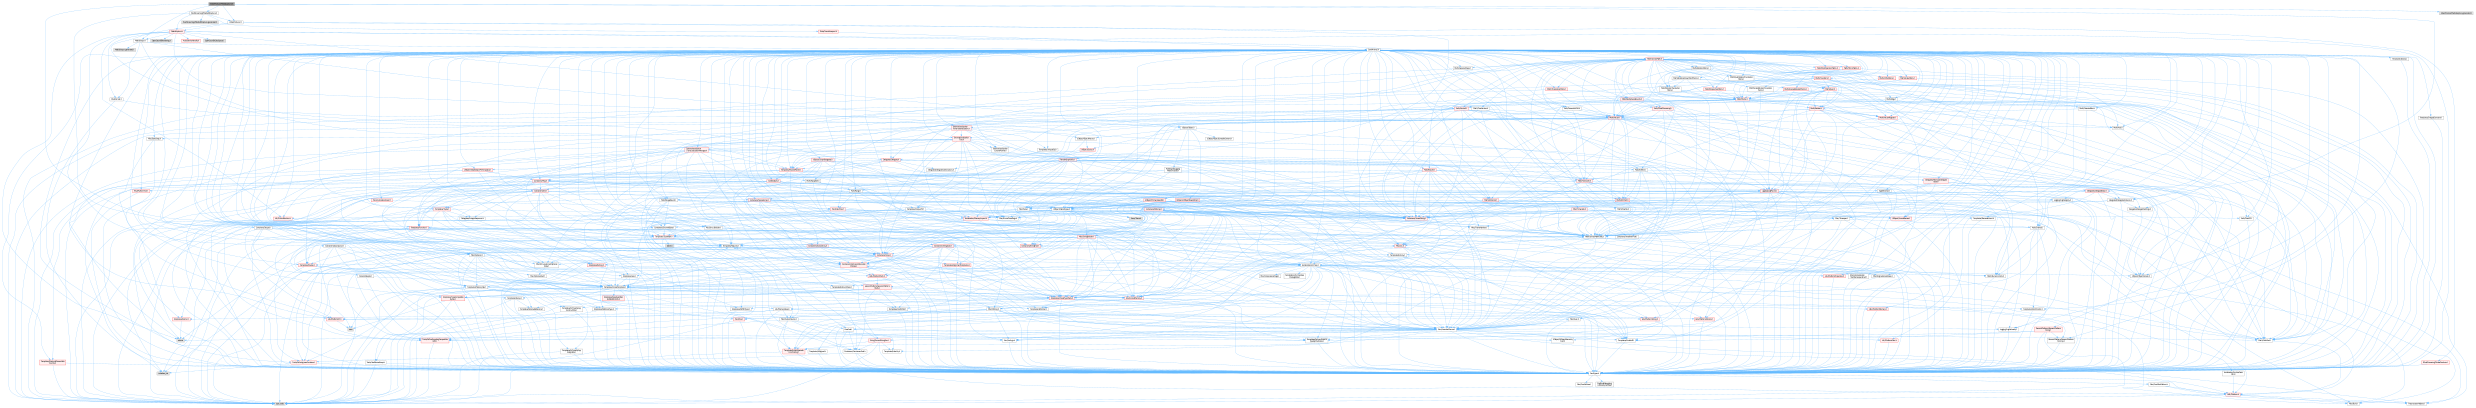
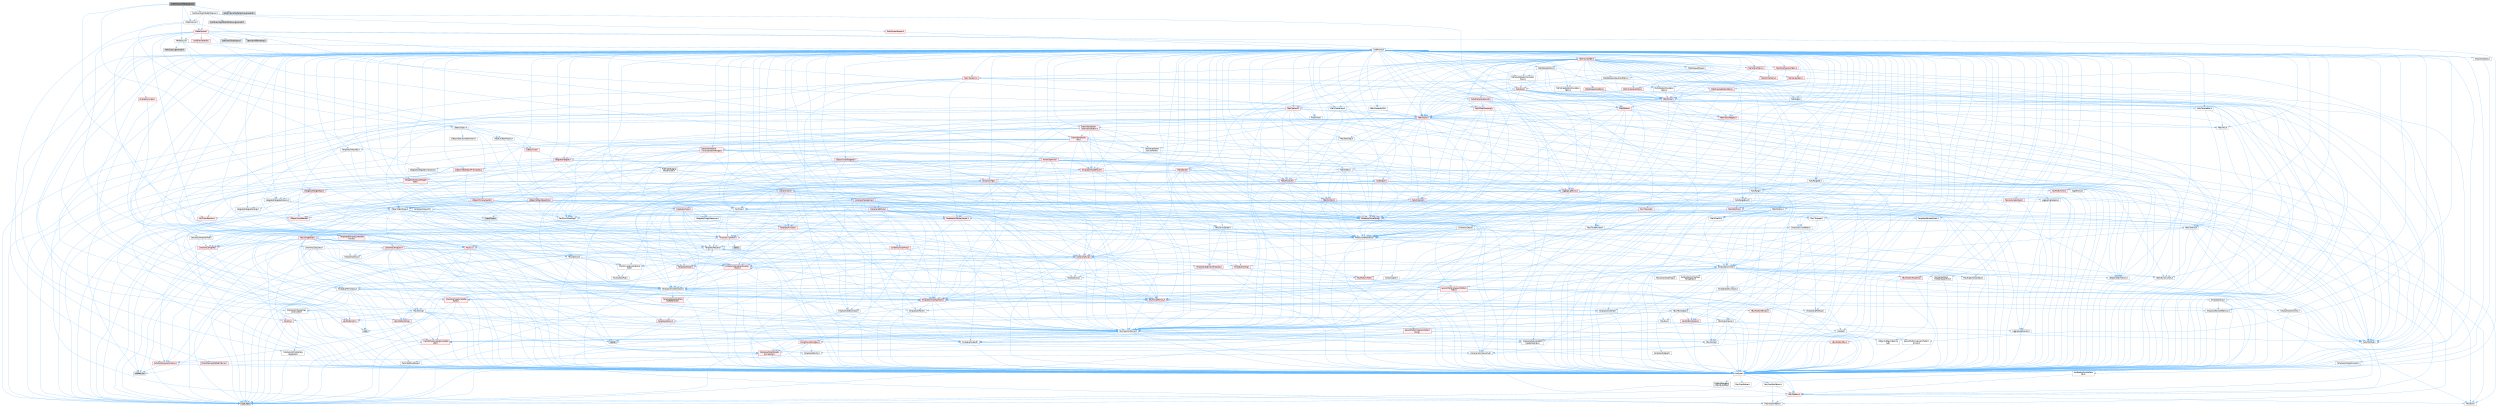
node "OrderedAsyncGate.h": added
